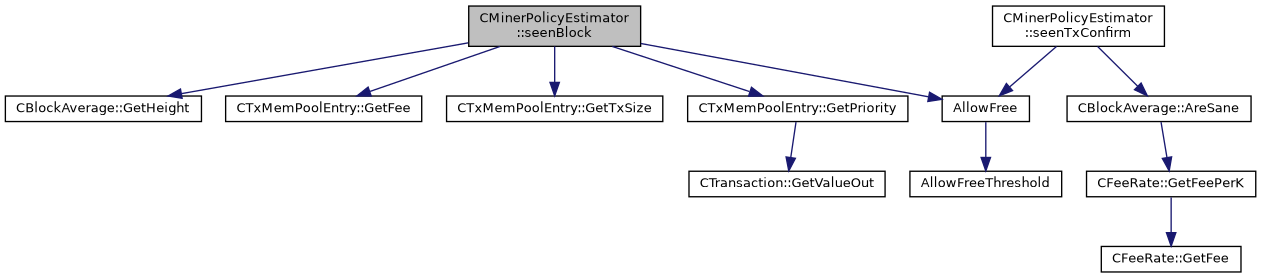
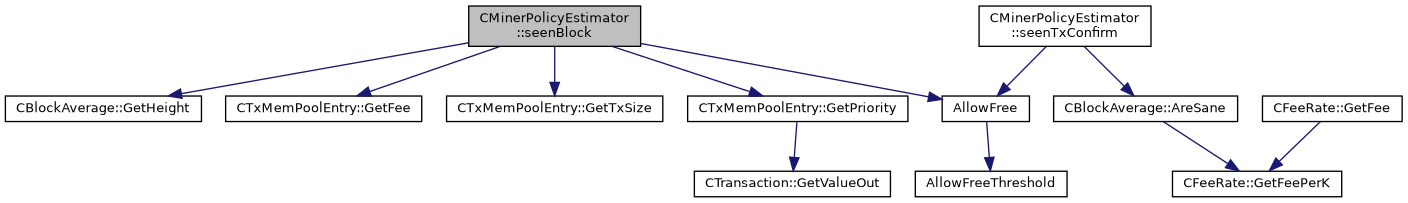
edge "CFeeRate::GetFeePerK" -> "CFeeRate::GetFee": reversed
